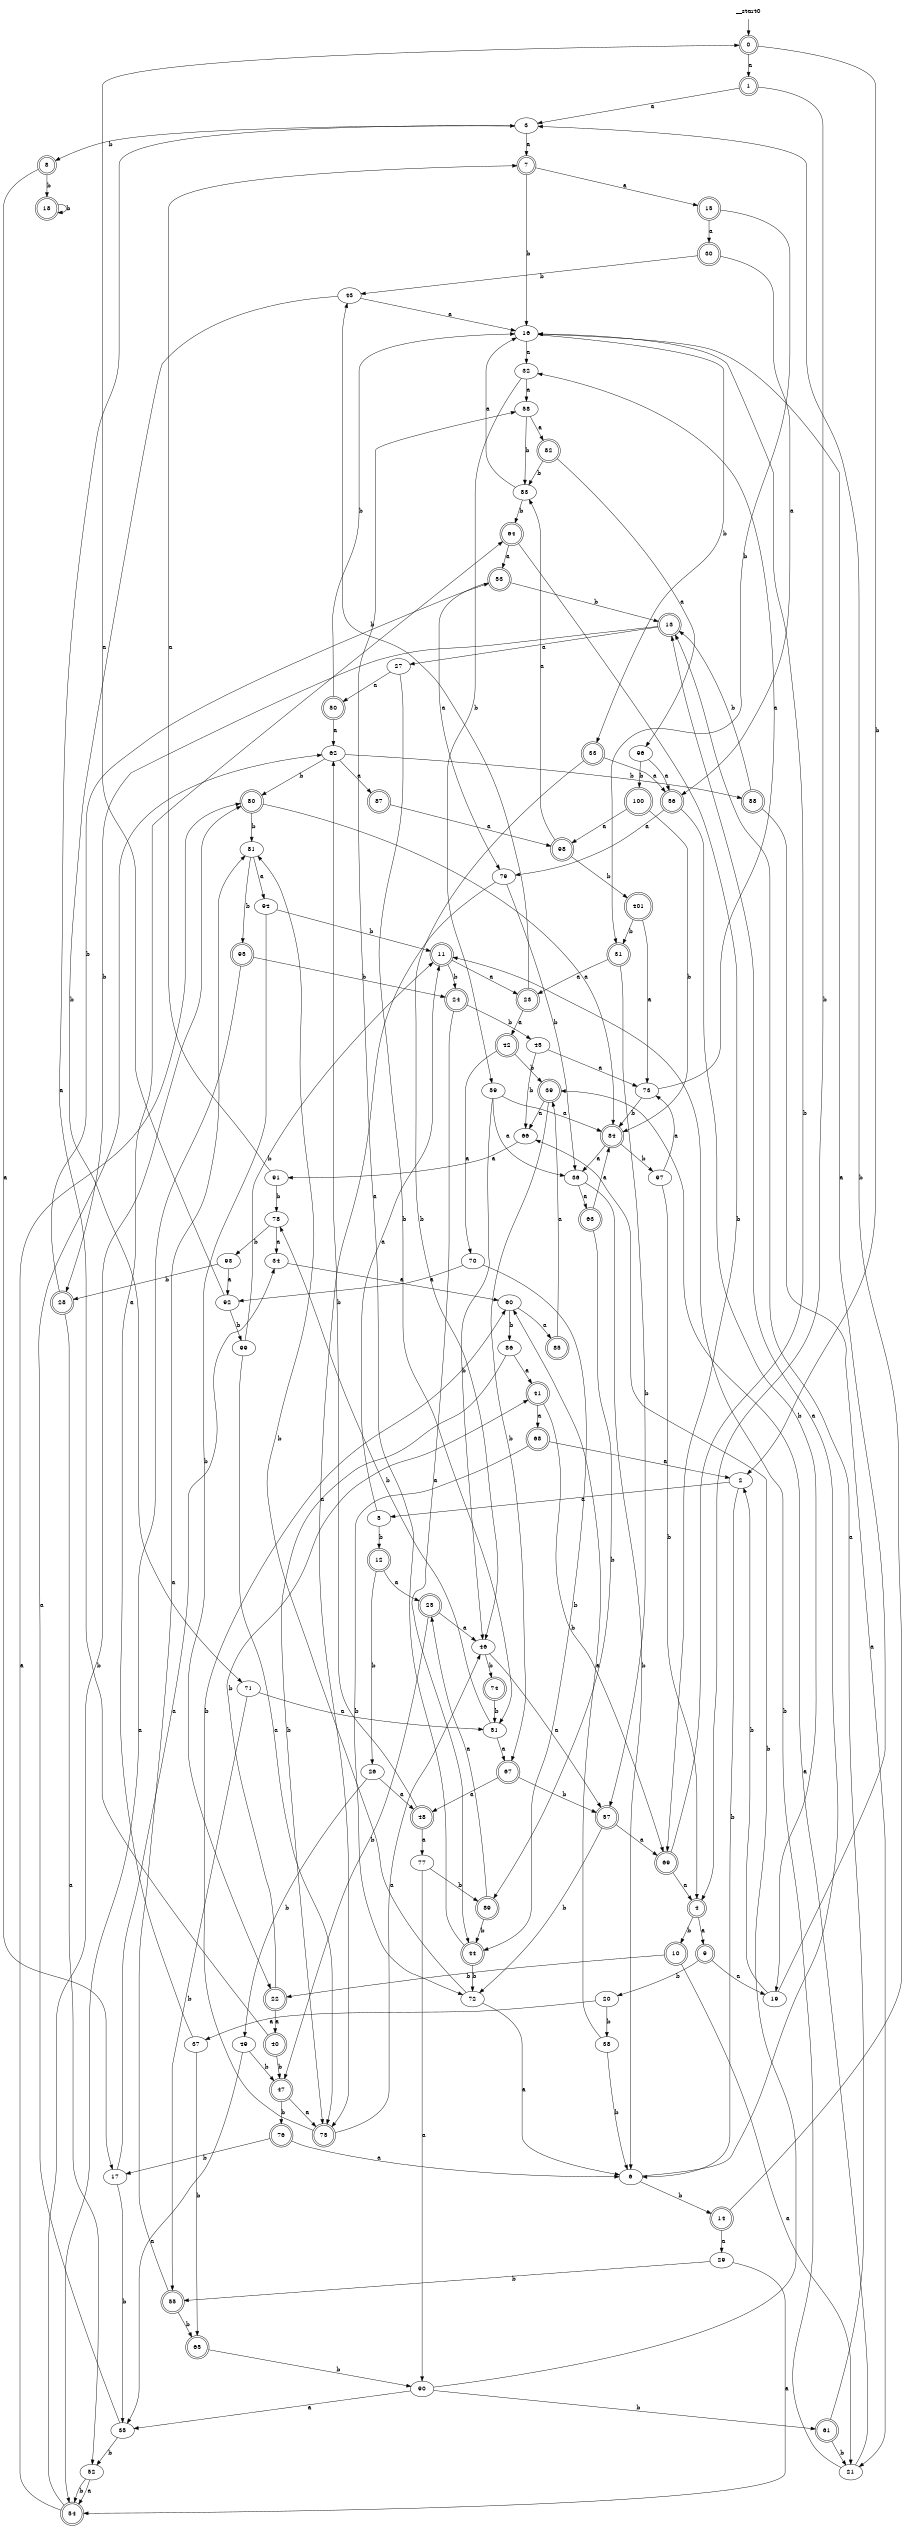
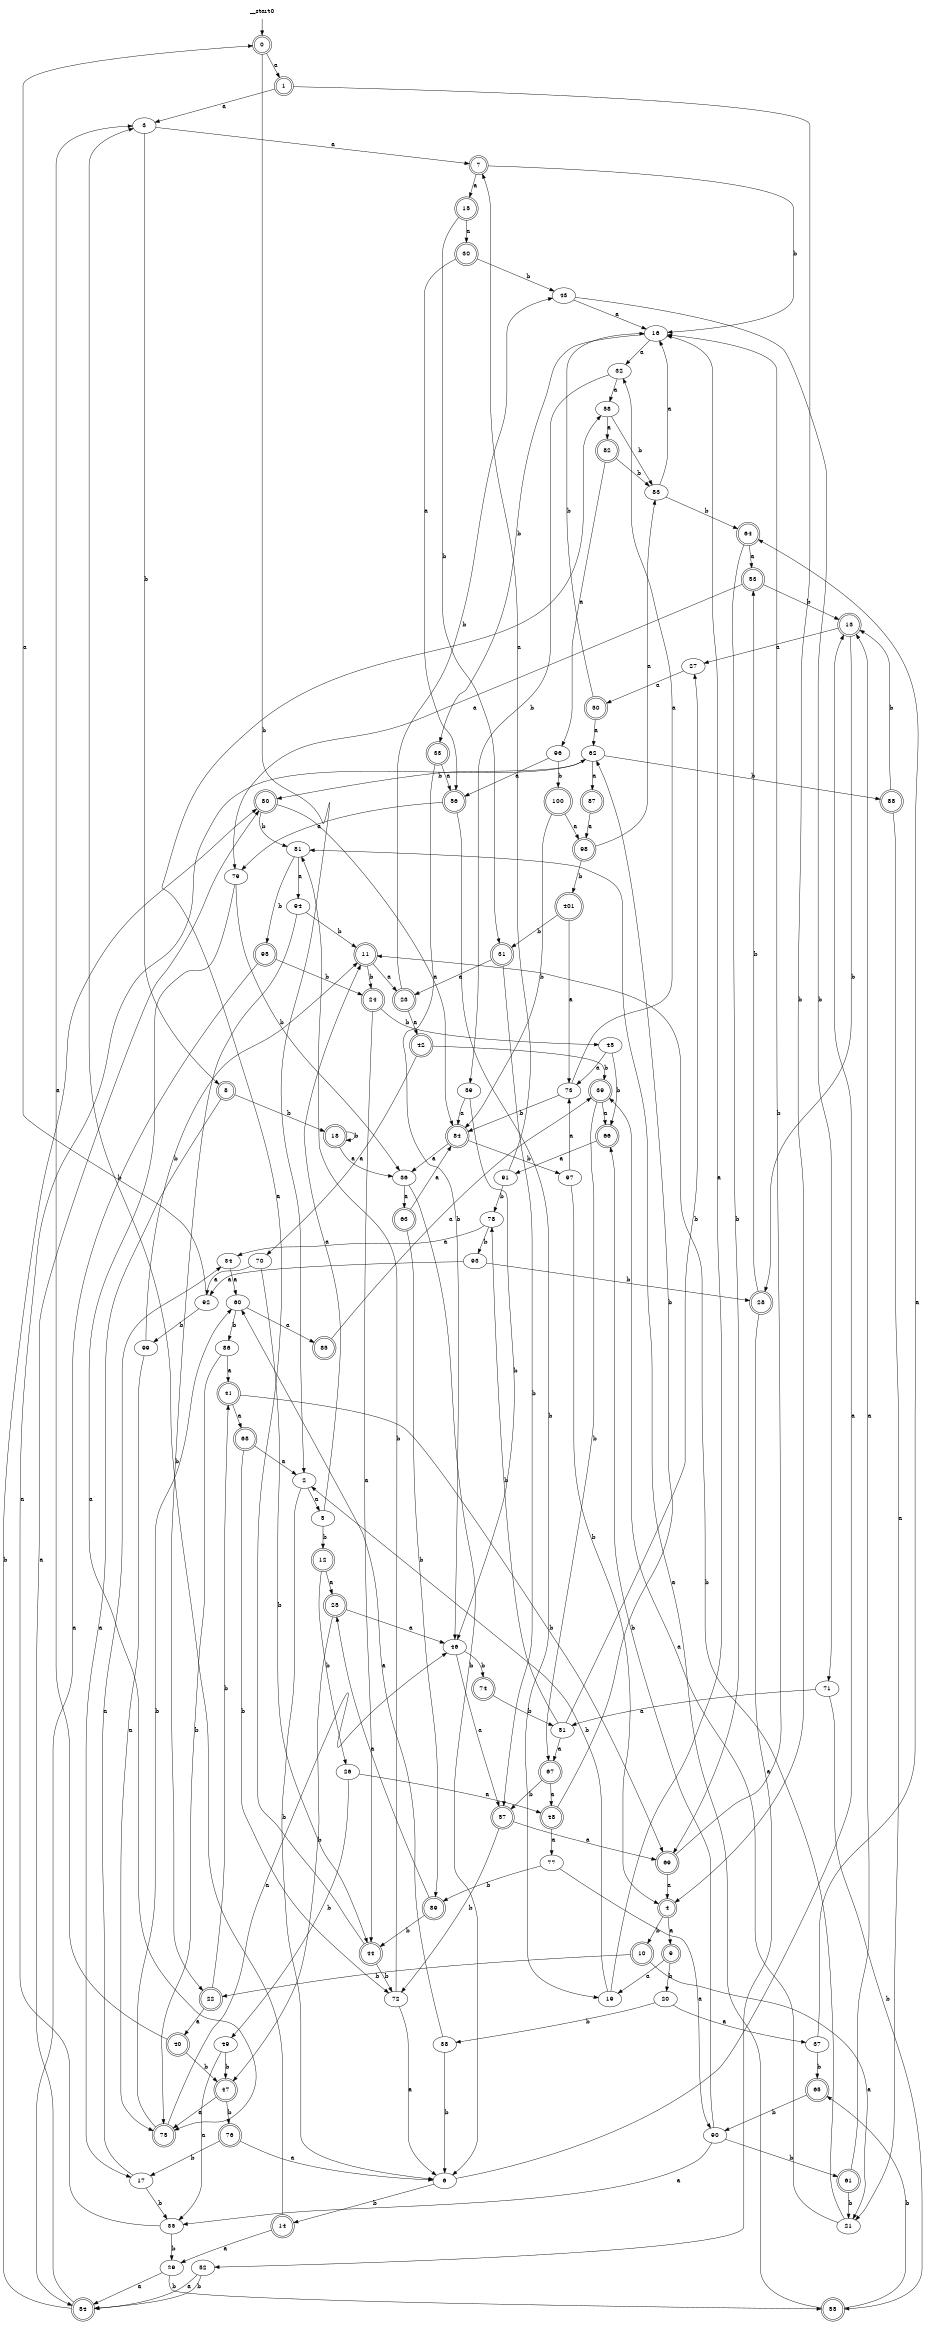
node "66": shape ellipse -> doublecircle
edge "59" -> "36": now "18" -> "36"
edge "27" -> "51": reversed
edge "35" -> "52": now "35" -> "29"
